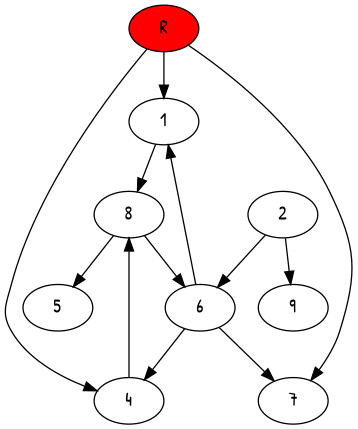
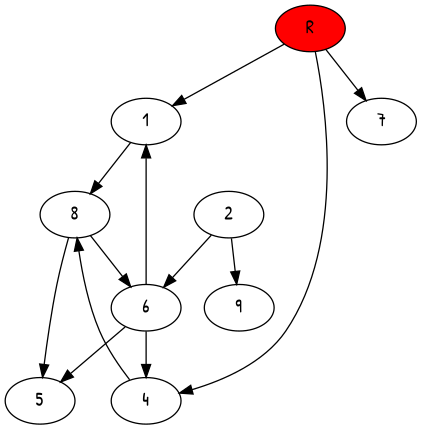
edge "6" -> "7": now "6" -> "5"
